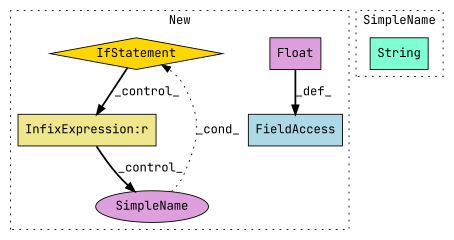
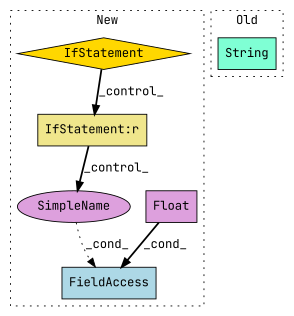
cluster "SimpleName": label "SimpleName" -> "Old"
edge "Float" -> "FieldAccess": label "_def_" -> "_cond_"
node "InfixExpression:r": label "InfixExpression:r" -> "IfStatement:r"
edge "SimpleName" -> "IfStatement": now "SimpleName" -> "FieldAccess"
